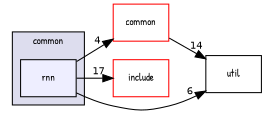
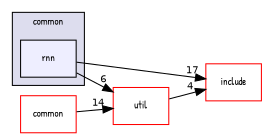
edge "rnn" -> "common": removed
node "util": color black -> red
edge "util" -> "include": added
